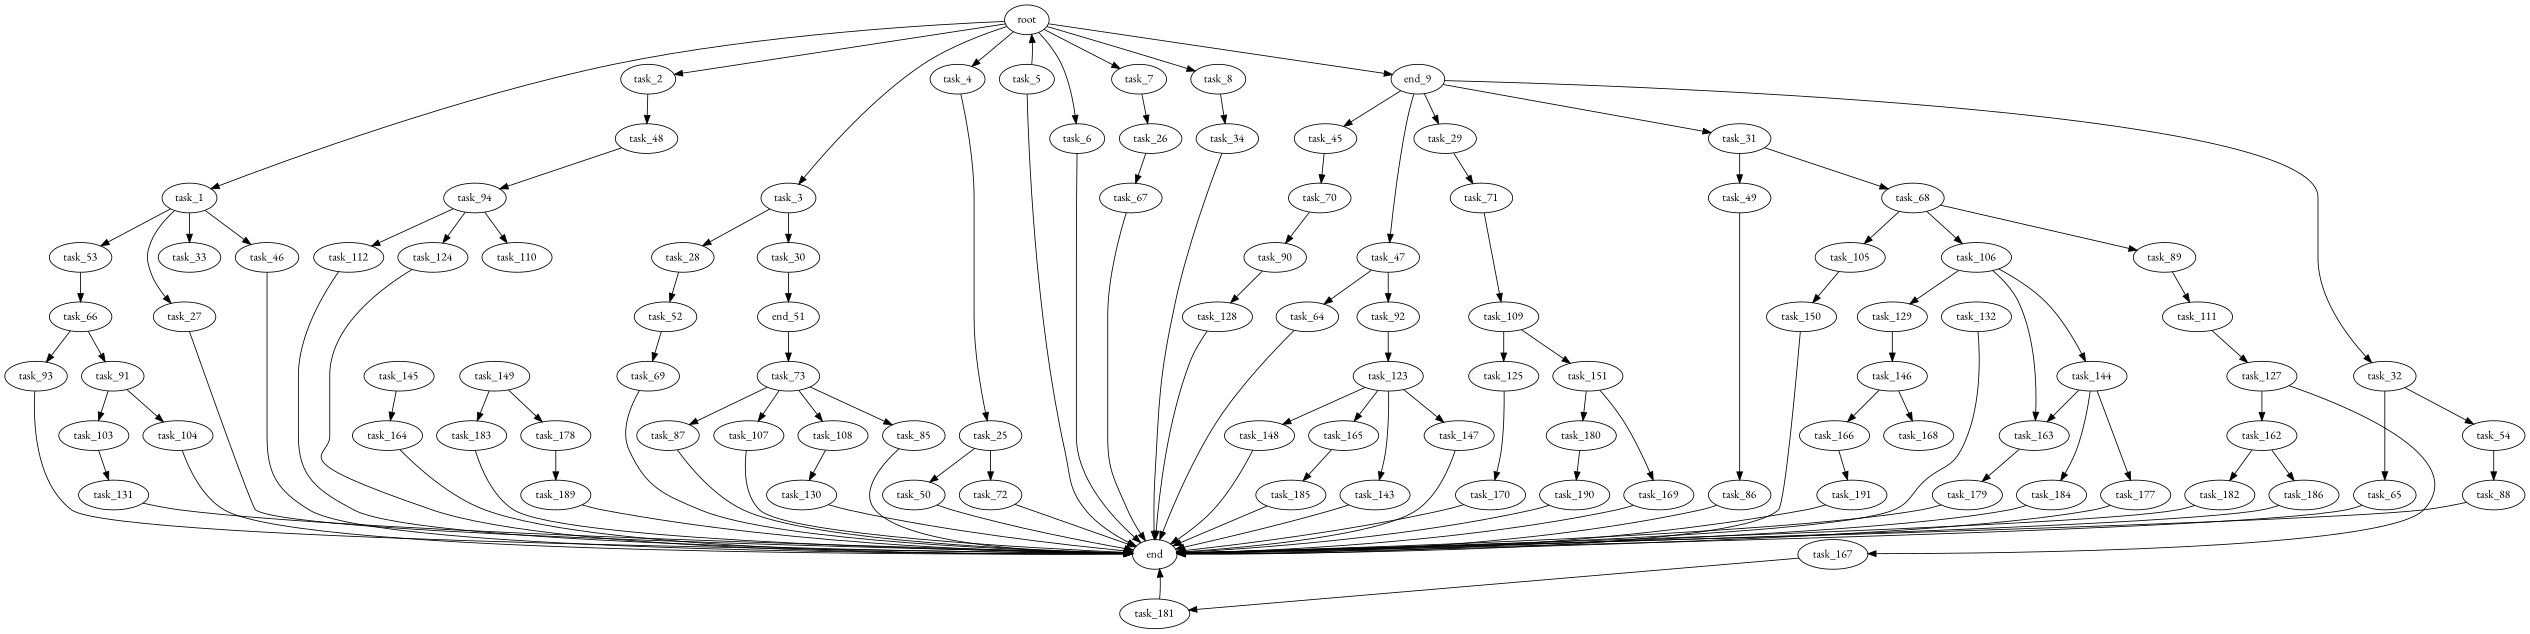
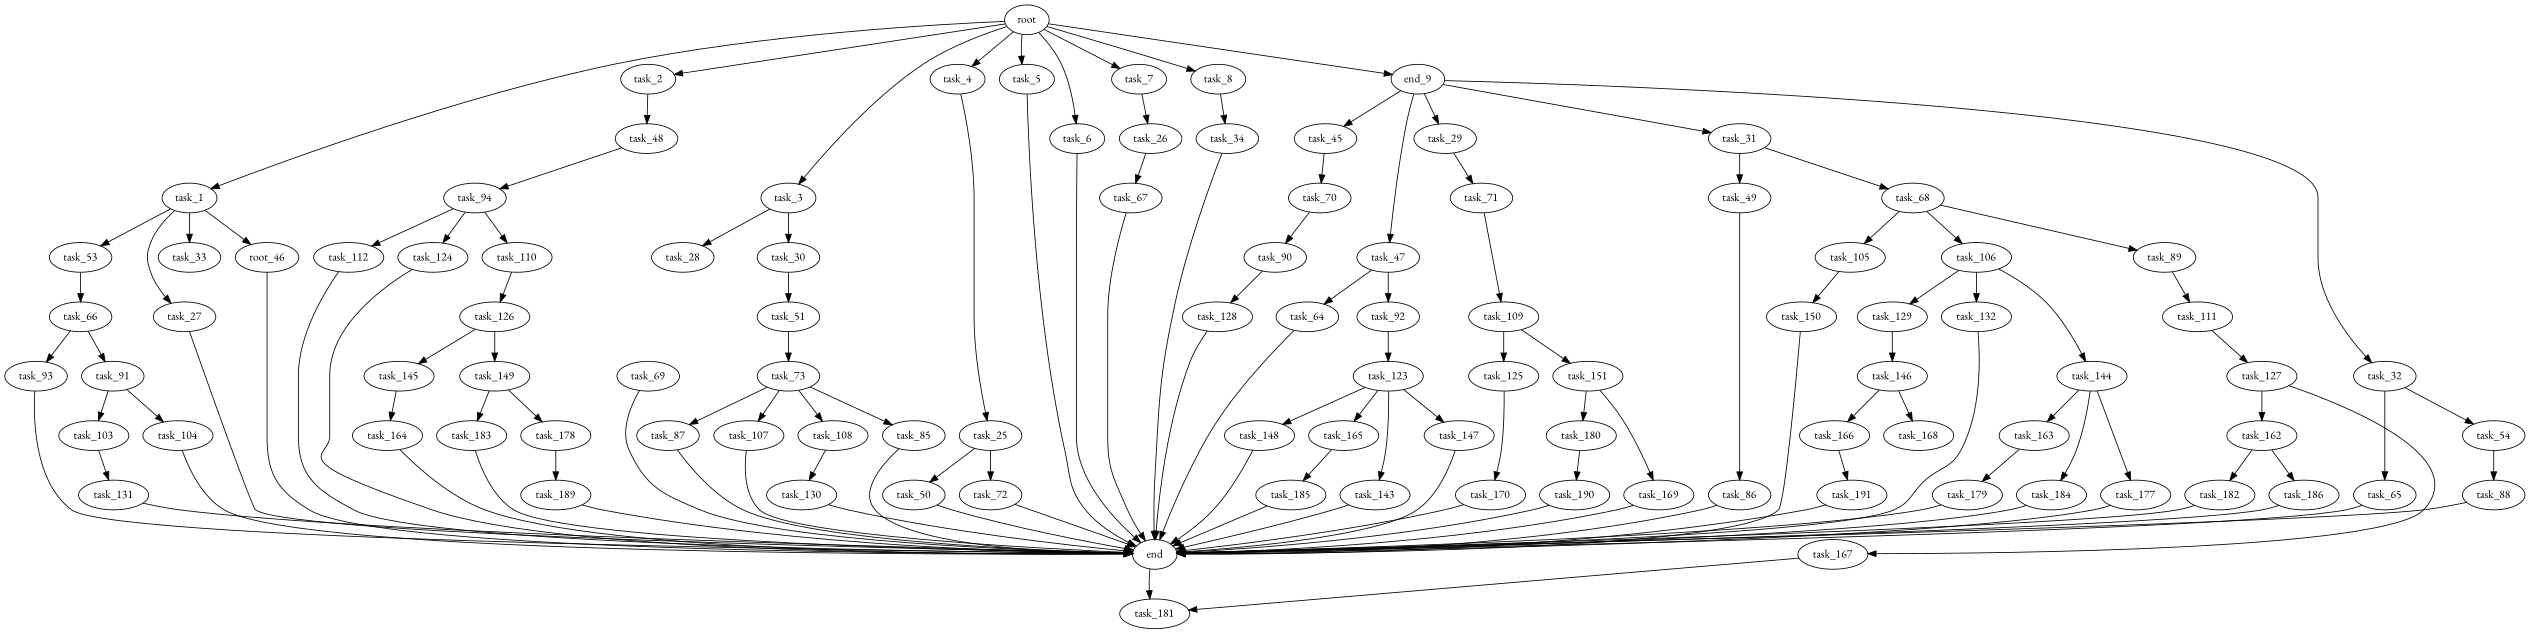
edge "task_5" -> "root": reversed
node "task_46": label "task_46" -> "root_46"
node "task_126": added
node "task_52": removed
node "end_51": label "end_51" -> "task_51"
edge "task_106" -> "task_163": now "task_106" -> "task_132"
edge "task_181" -> "end": reversed
